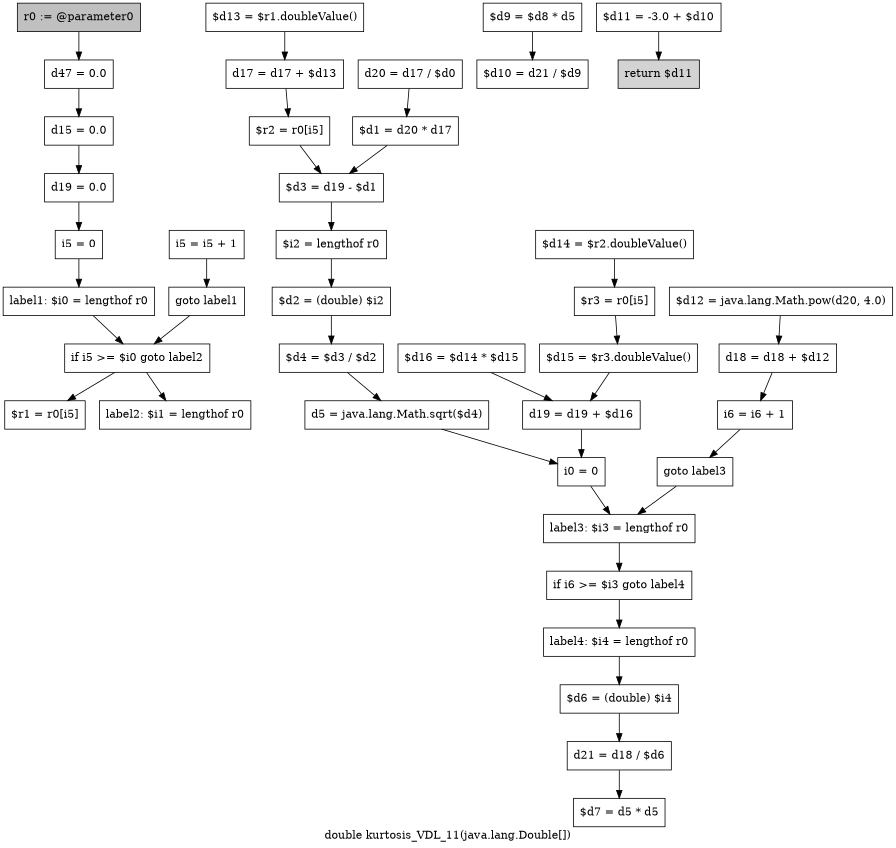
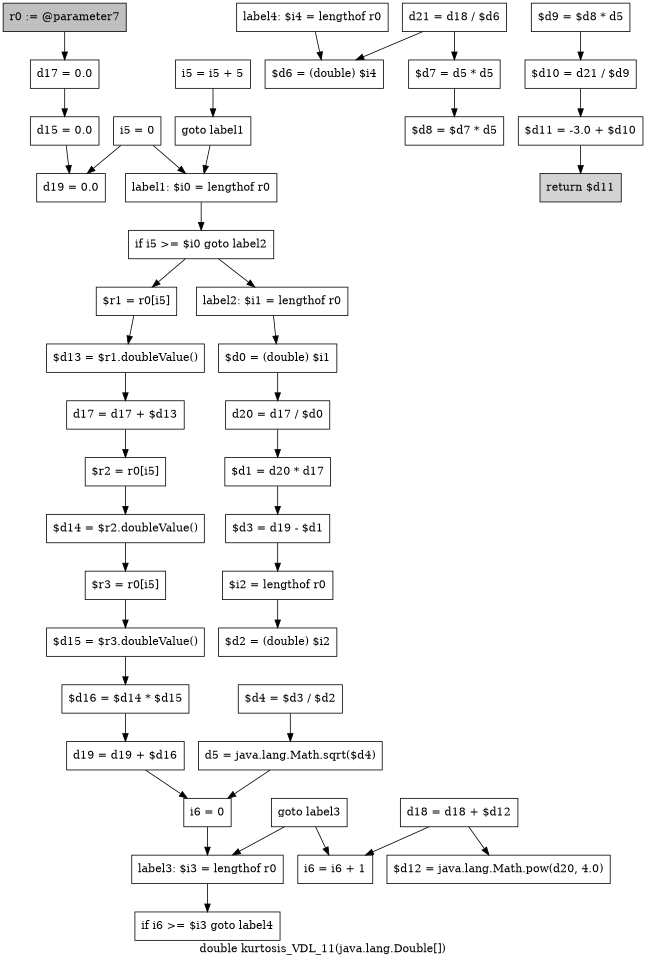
node "r0 := @parameter0": label "r0 := @parameter0" -> "r0 := @parameter7"
node "d47 = 0.0": label "d47 = 0.0" -> "d17 = 0.0"
edge "$d10 = d21 / $d9" -> "$d11 = -3.0 + $d10": added
node "$d8 = $d7 * d5": added
edge "$r2 = r0[i5]" -> "$d3 = d19 - $d1": now "$r2 = r0[i5]" -> "$d14 = $r2.doubleValue()"
edge "d19 = 0.0" -> "i5 = 0": reversed
node "i5 = i5 + 1": label "i5 = i5 + 1" -> "i5 = i5 + 5"
edge "$r1 = r0[i5]" -> "$d13 = $r1.doubleValue()": added
edge "$d2 = (double) $i2" -> "$d4 = $d3 / $d2": removed
edge "$d12 = java.lang.Math.pow(d20, 4.0)" -> "d18 = d18 + $d12": reversed
edge "goto label1" -> "if i5 >= $i0 goto label2": now "goto label1" -> "label1: $i0 = lengthof r0"
node "$d0 = (double) $i1": added
edge "$d15 = $r3.doubleValue()" -> "d19 = d19 + $d16": now "$d15 = $r3.doubleValue()" -> "$d16 = $d14 * $d15"
edge "i6 = i6 + 1" -> "goto label3": reversed
node "i0 = 0": label "i0 = 0" -> "i6 = 0"
edge "if i6 >= $i3 goto label4" -> "label4: $i4 = lengthof r0": removed
edge "$d6 = (double) $i4" -> "d21 = d18 / $d6": reversed
